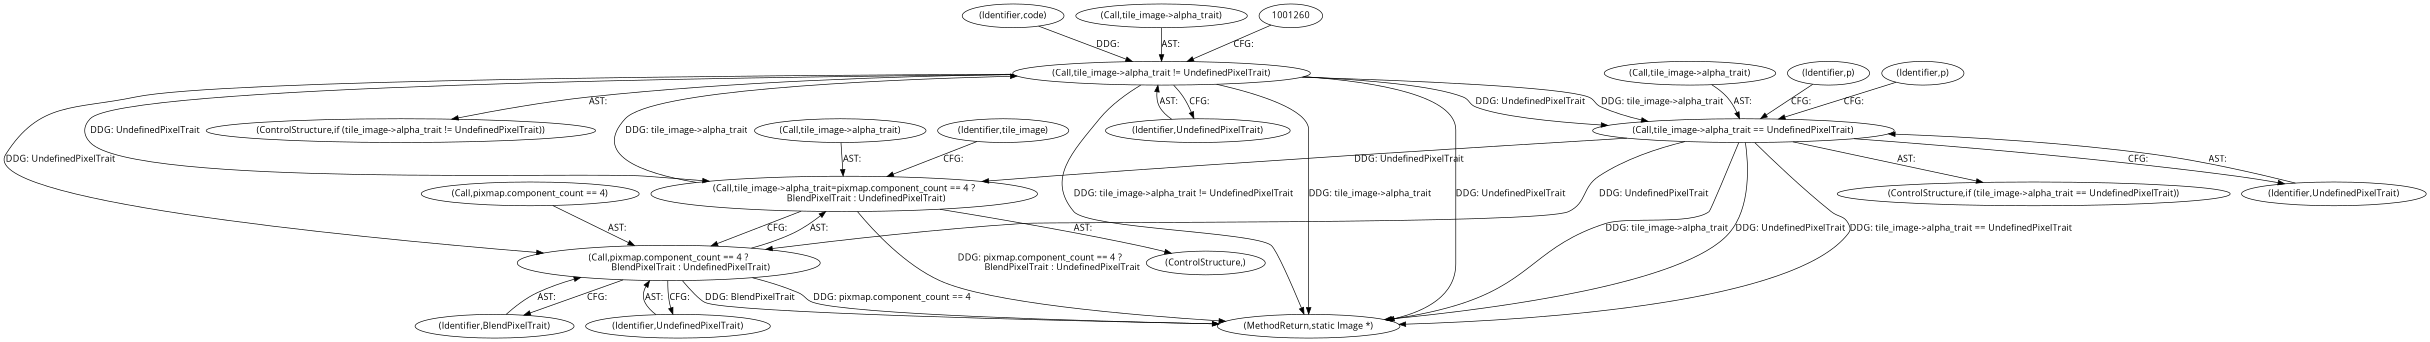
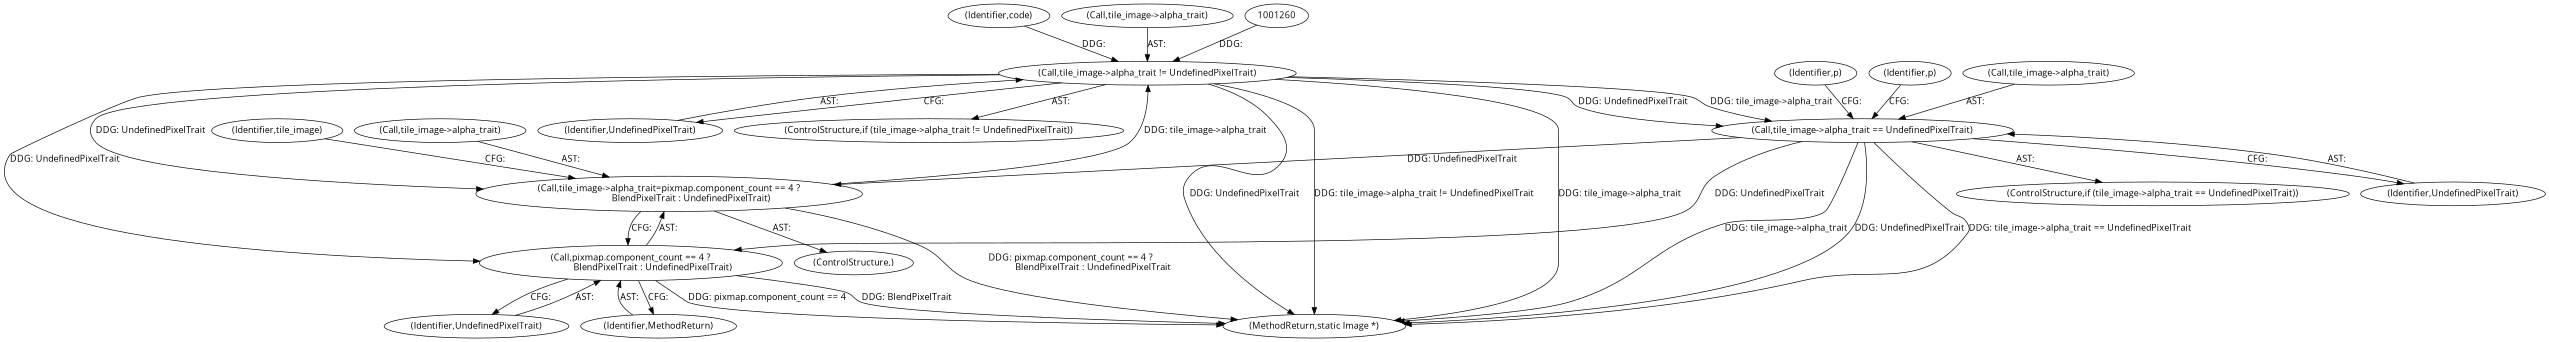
edge "1001260" -> "(Call,tile_image->alpha_trait != UndefinedPixelTrait)": label "CFG: " -> "DDG: "
node "(Call,pixmap.component_count == 4)": removed
node "(Identifier,BlendPixelTrait)": label "(Identifier,BlendPixelTrait)" -> "(Identifier,MethodReturn)"
